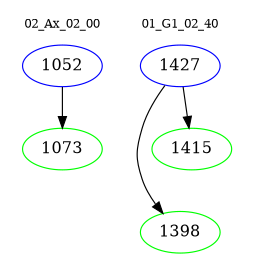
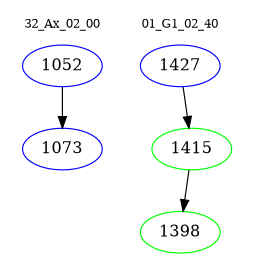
cluster "02_Ax_02_00": label "02_Ax_02_00" -> "32_Ax_02_00"
edge "1427" -> "1398": now "1415" -> "1398"
node "1073": color green -> blue
